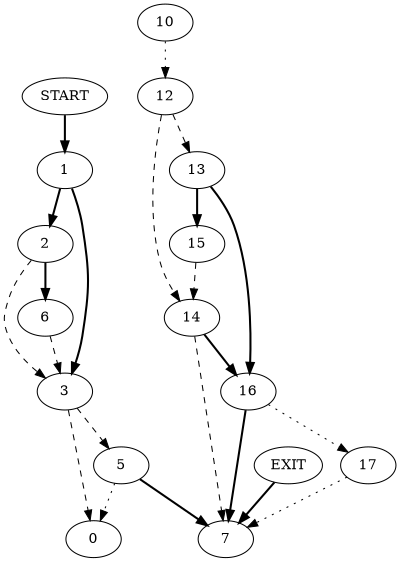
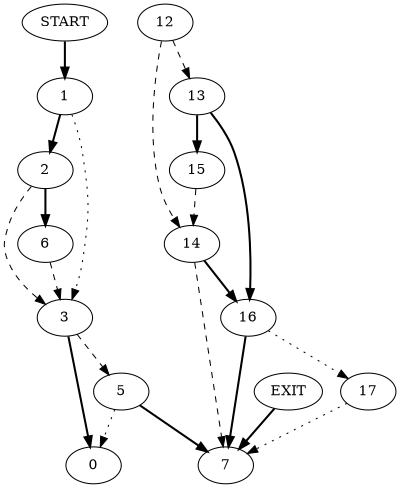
node "10": removed
edge "1" -> "3": style bold -> dotted
edge "3" -> "0": style dashed -> bold
